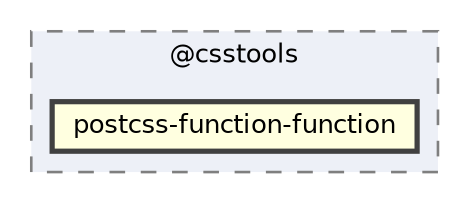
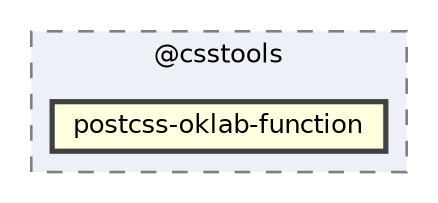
node "postcss-function-function": label "postcss-function-function" -> "postcss-oklab-function"
